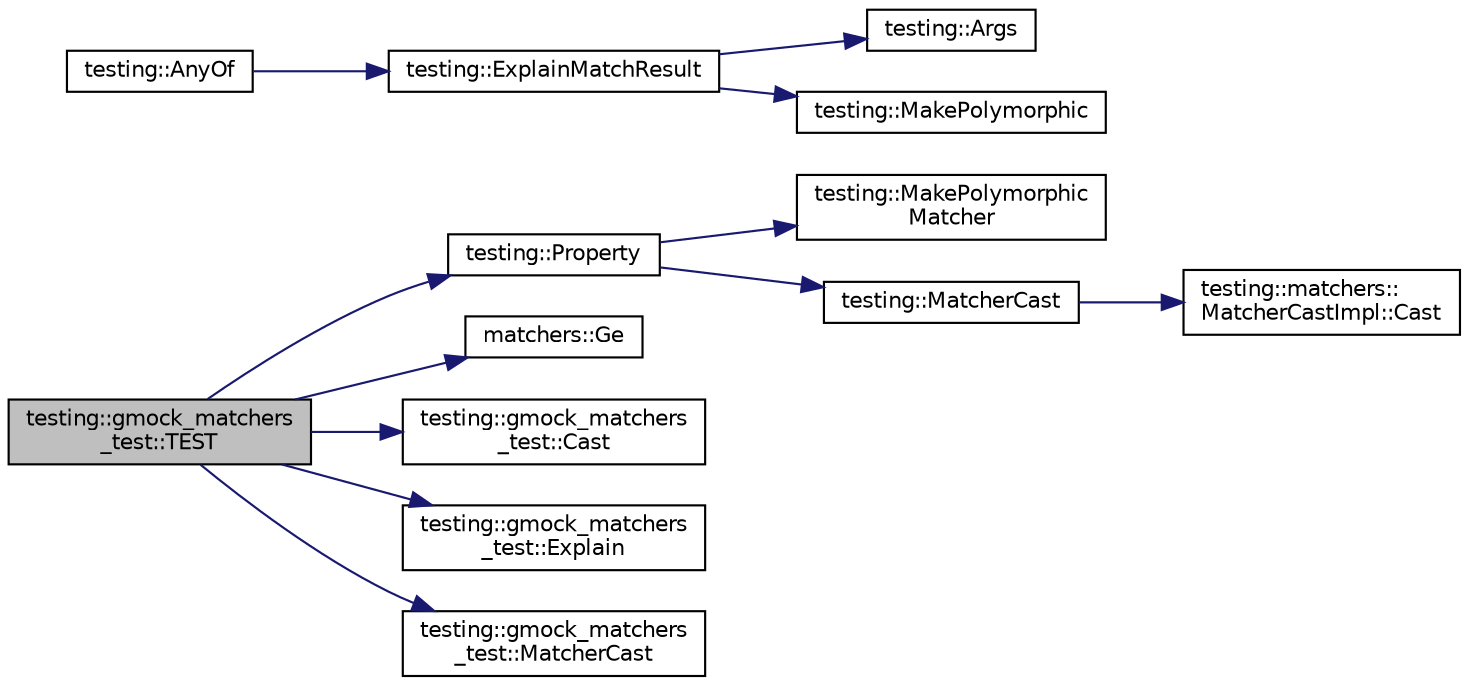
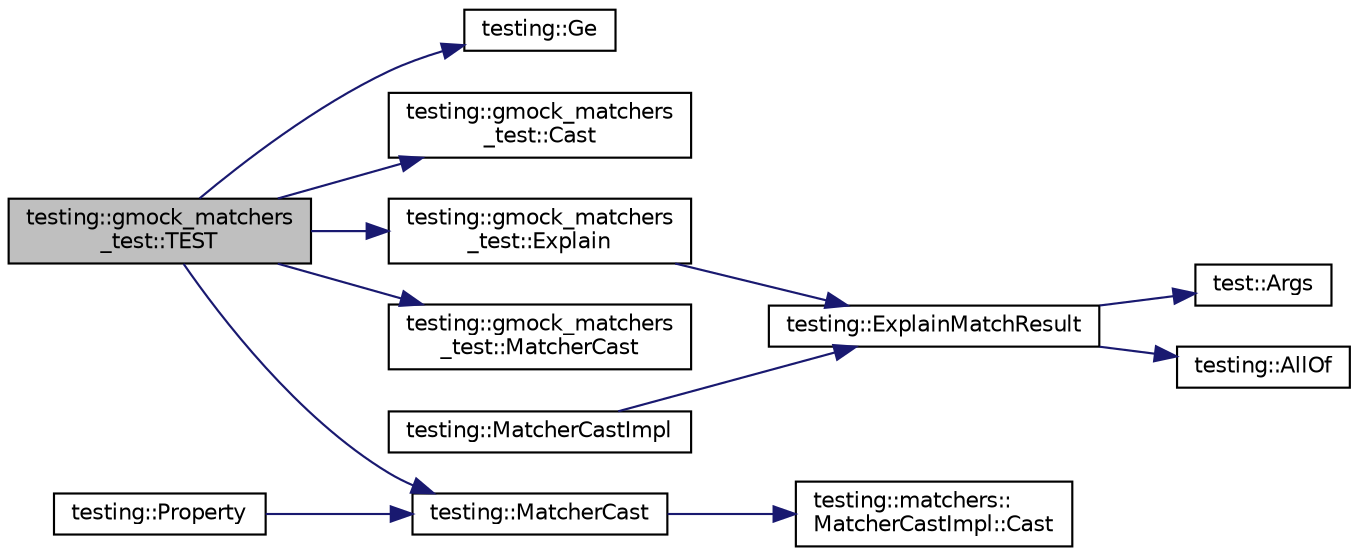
node "testing::Args": label "testing::Args" -> "test::Args"
node "testing::AnyOf": label "testing::AnyOf" -> "testing::MatcherCastImpl"
node "testing::MakePolymorphic": label "testing::MakePolymorphic" -> "testing::AllOf"
node "testing::MakePolymorphic Matcher": removed
edge "testing::gmock_matchers _test::Explain" -> "testing::ExplainMatchResult": added
edge "testing::gmock_matchers _test::TEST" -> "testing::Property": now "testing::gmock_matchers _test::TEST" -> "testing::MatcherCast"
node "matchers::Ge": label "matchers::Ge" -> "testing::Ge"
